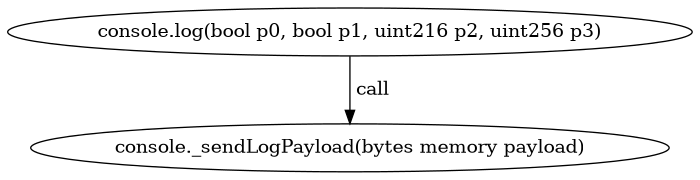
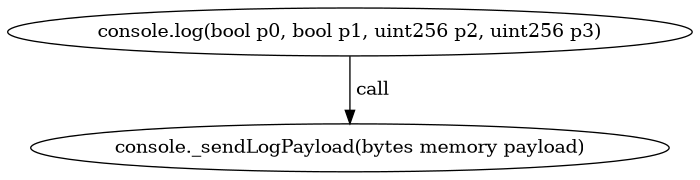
node "console.log(bool p0, bool p1, uint216 p2, uint256 p3)": label "console.log(bool p0, bool p1, uint216 p2, uint256 p3)" -> "console.log(bool p0, bool p1, uint256 p2, uint256 p3)"
